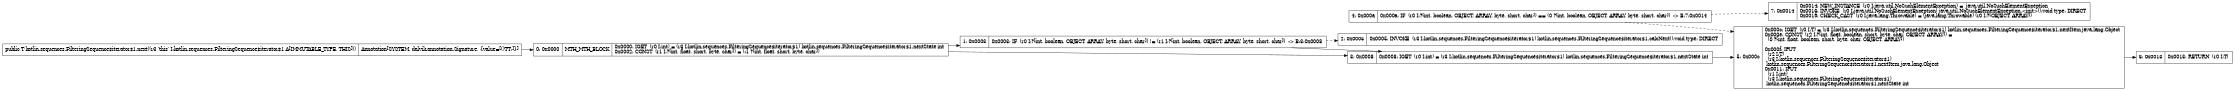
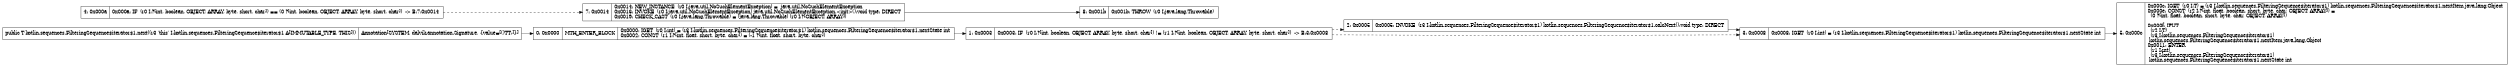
node "8: 0x001b": added
edge "4: 0x000a" -> "5: 0x000c": removed
node "0: 0x0000": text "MTH_MTH_BLOCK" -> "MTH_ENTER_BLOCK"
edge "1: 0x0003" -> "3: 0x0008": style solid -> dashed
edge "0: 0x0000" -> "3: 0x0008": now "2: 0x0005" -> "3: 0x0008"
node "6: 0x0013": removed
node "5: 0x000c": text "0x0011: IPUT" -> "0x0011: ENTER"
